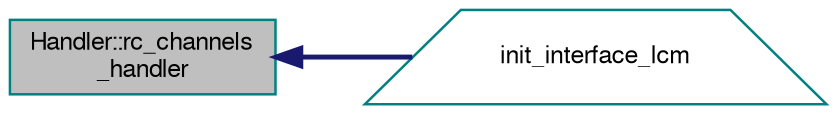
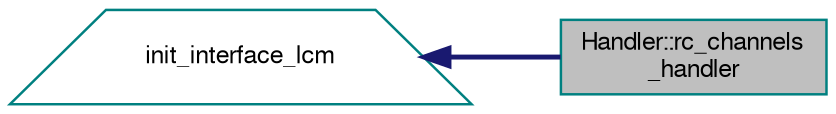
edge "init_interface_lcm" -> "Handler::rc_channels _handler": reversed
